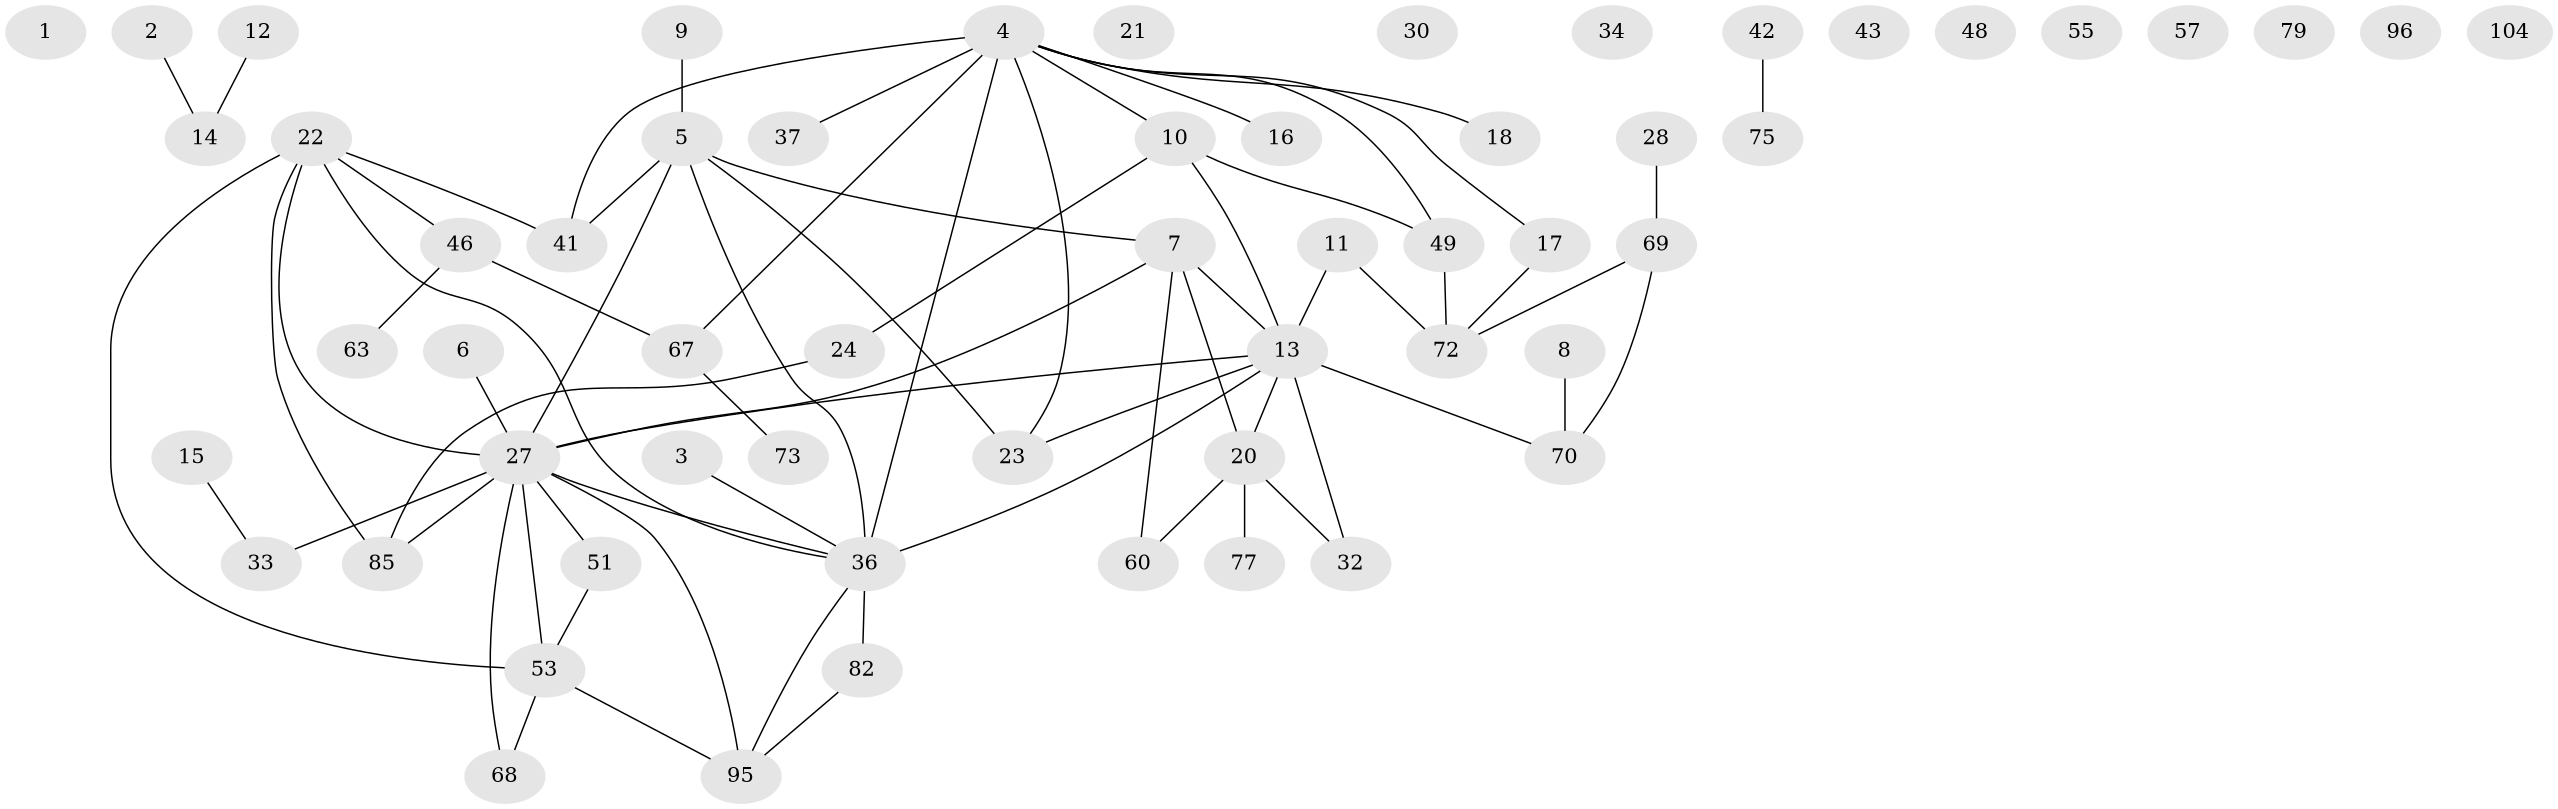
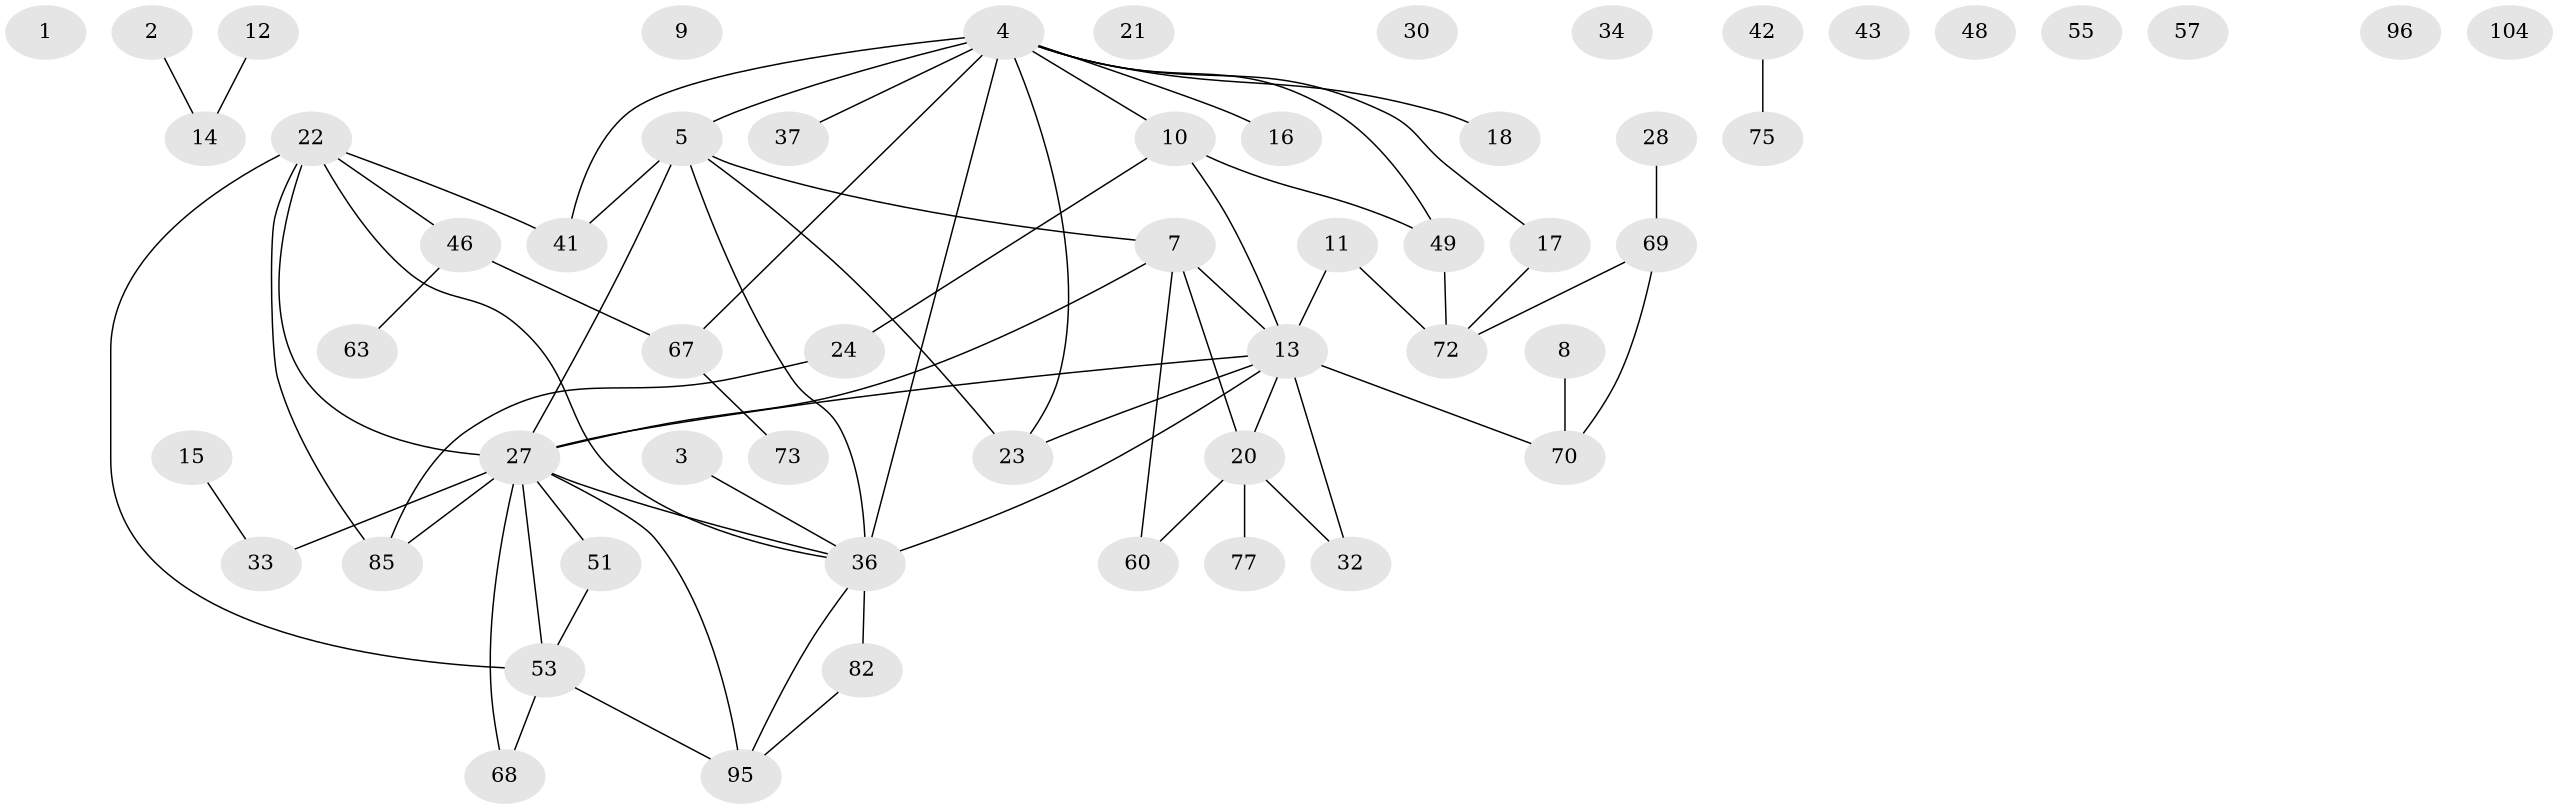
node "79": removed
edge "9" -- "5": now "4" -- "5"
node "6": removed
